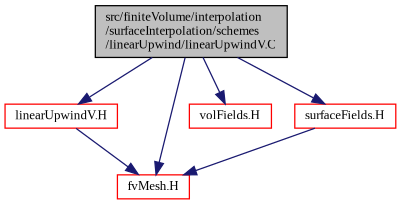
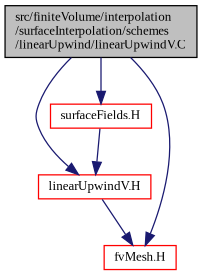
node "volFields.H": removed
edge "surfaceFields.H" -> "fvMesh.H": now "surfaceFields.H" -> "linearUpwindV.H"
